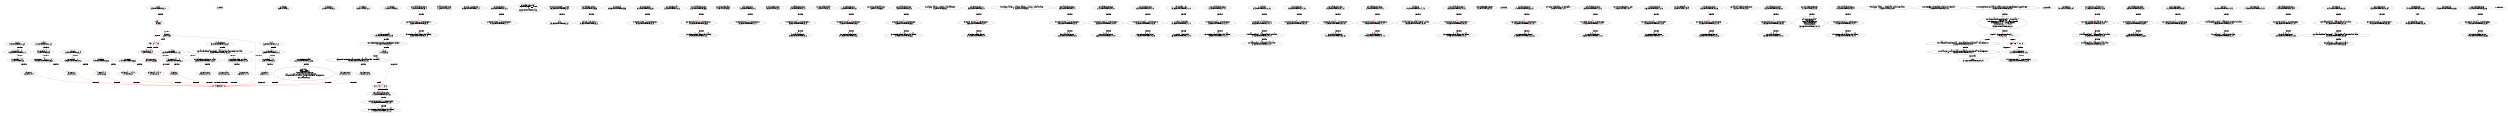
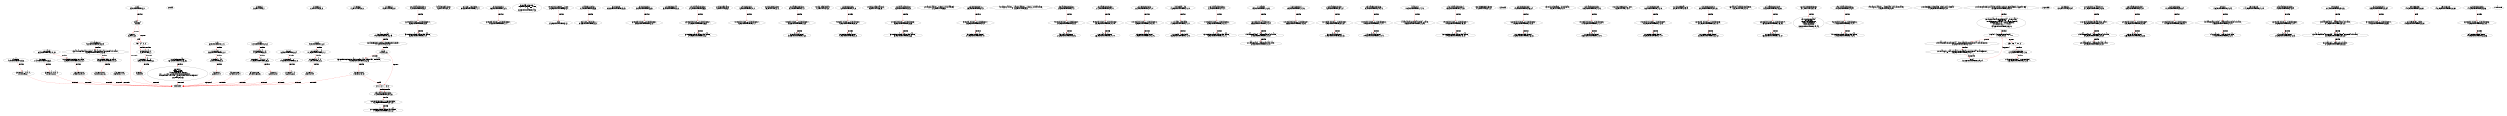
edge "154_ if 1121-if-155-158" -> "(3072, (154, 4), (157, 5))": label "loop_control" -> "neg_next"
edge "254_ return true; 1890-return-255-255" -> "8_ return c; 54-return-9-9": now "254_ return true; 1890-return-255-255" -> "0_ exit_node"
